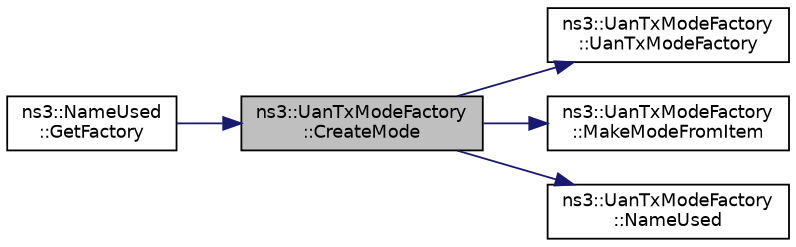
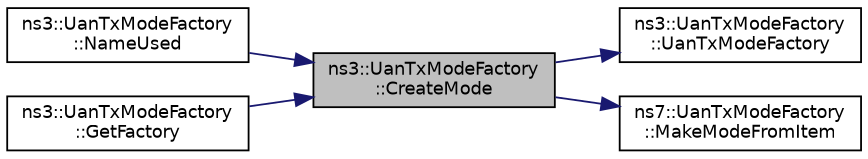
node "ns3::NameUsed ::GetFactory": label "ns3::NameUsed ::GetFactory" -> "ns3::UanTxModeFactory ::GetFactory"
node "ns3::UanTxModeFactory ::MakeModeFromItem": label "ns3::UanTxModeFactory ::MakeModeFromItem" -> "ns7::UanTxModeFactory ::MakeModeFromItem"
edge "ns3::UanTxModeFactory ::CreateMode" -> "ns3::UanTxModeFactory ::NameUsed": reversed
